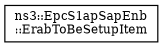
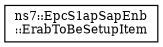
node "ns3::EpcS1apSapEnb ::ErabToBeSetupItem": label "ns3::EpcS1apSapEnb ::ErabToBeSetupItem" -> "ns7::EpcS1apSapEnb ::ErabToBeSetupItem"
